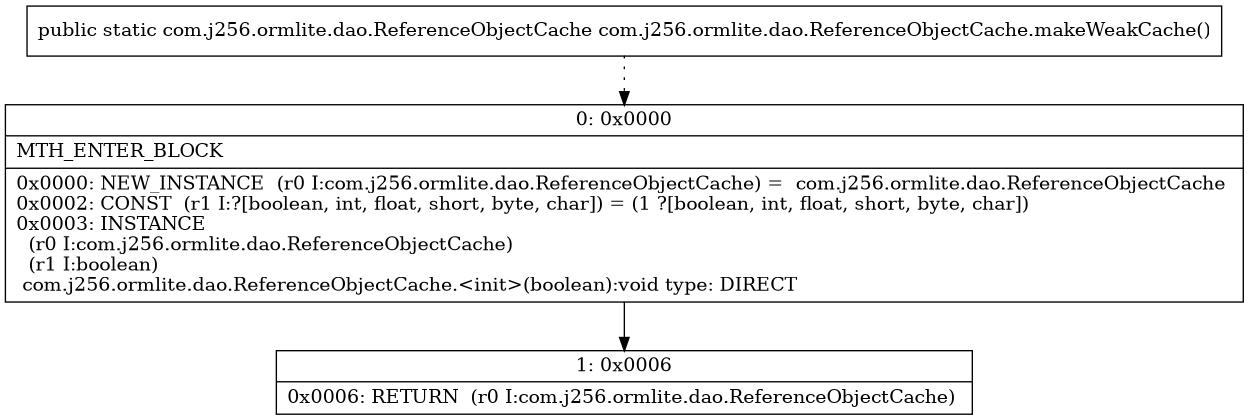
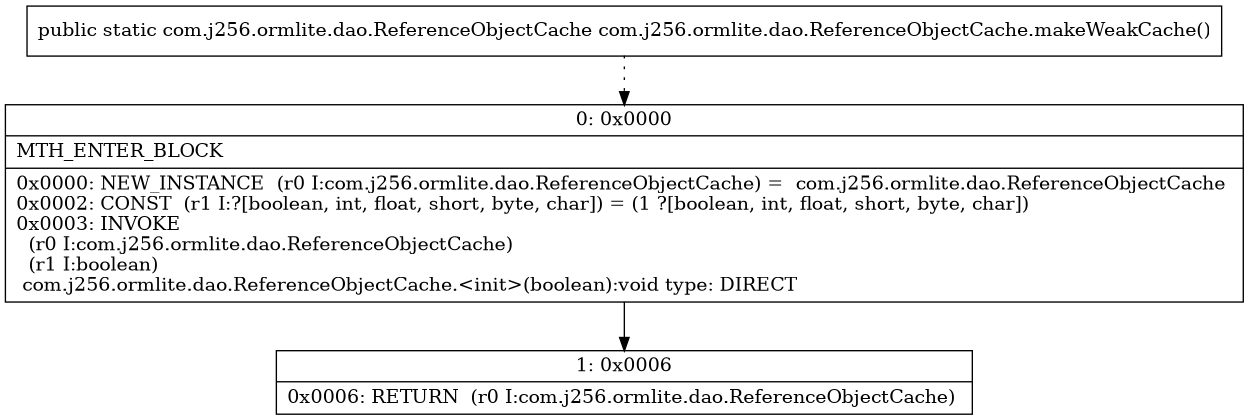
node "0: 0x0000": text "0x0003: INSTANCE" -> "0x0003: INVOKE"
